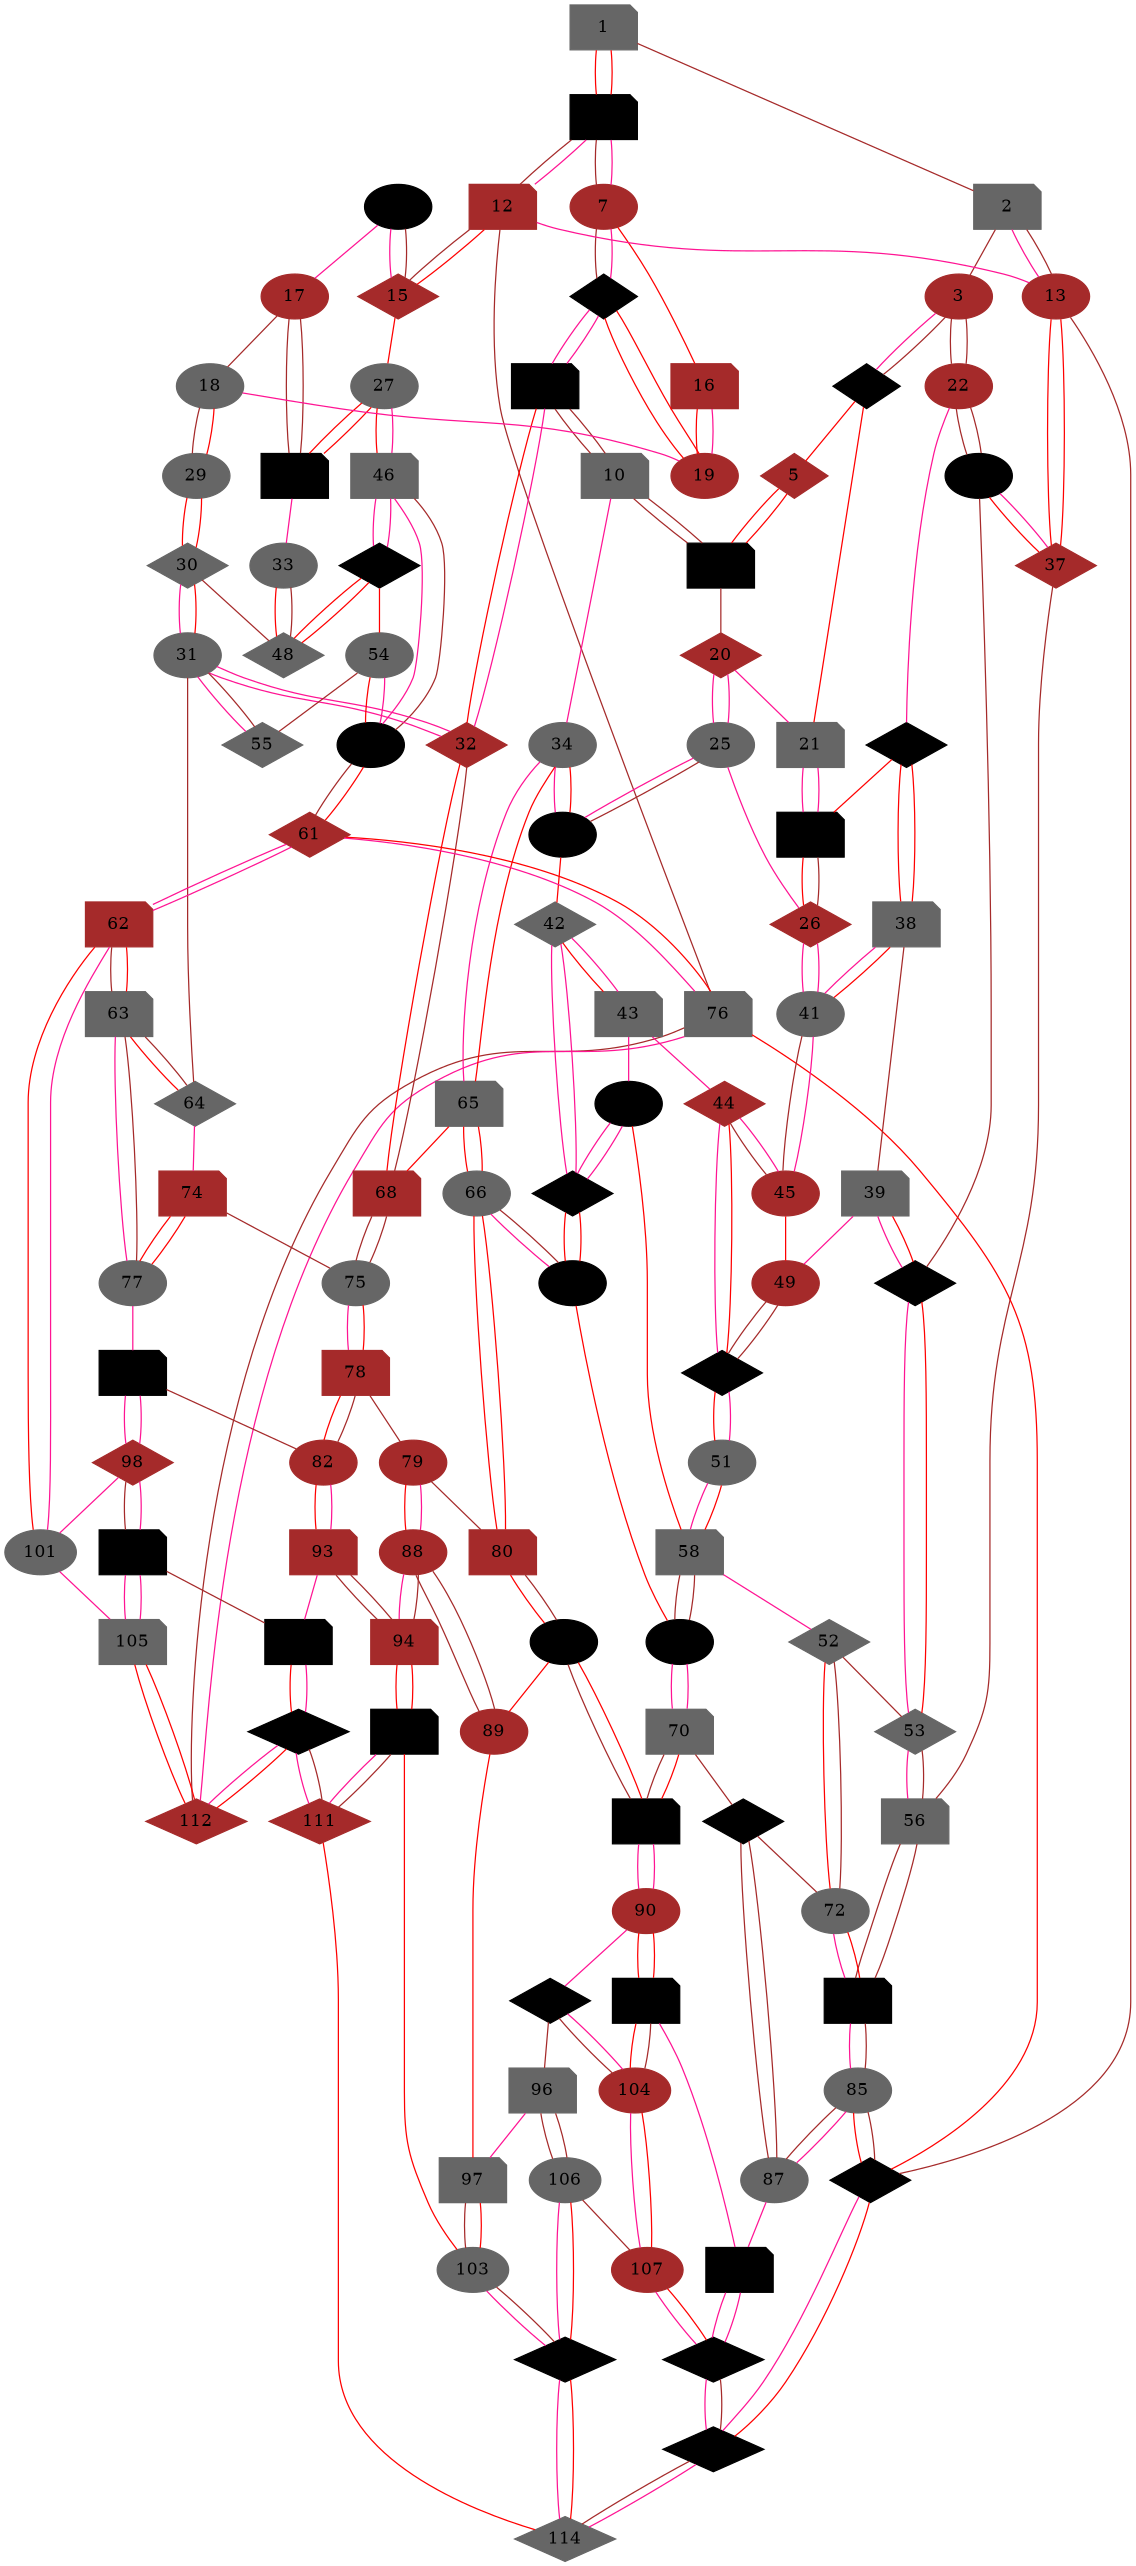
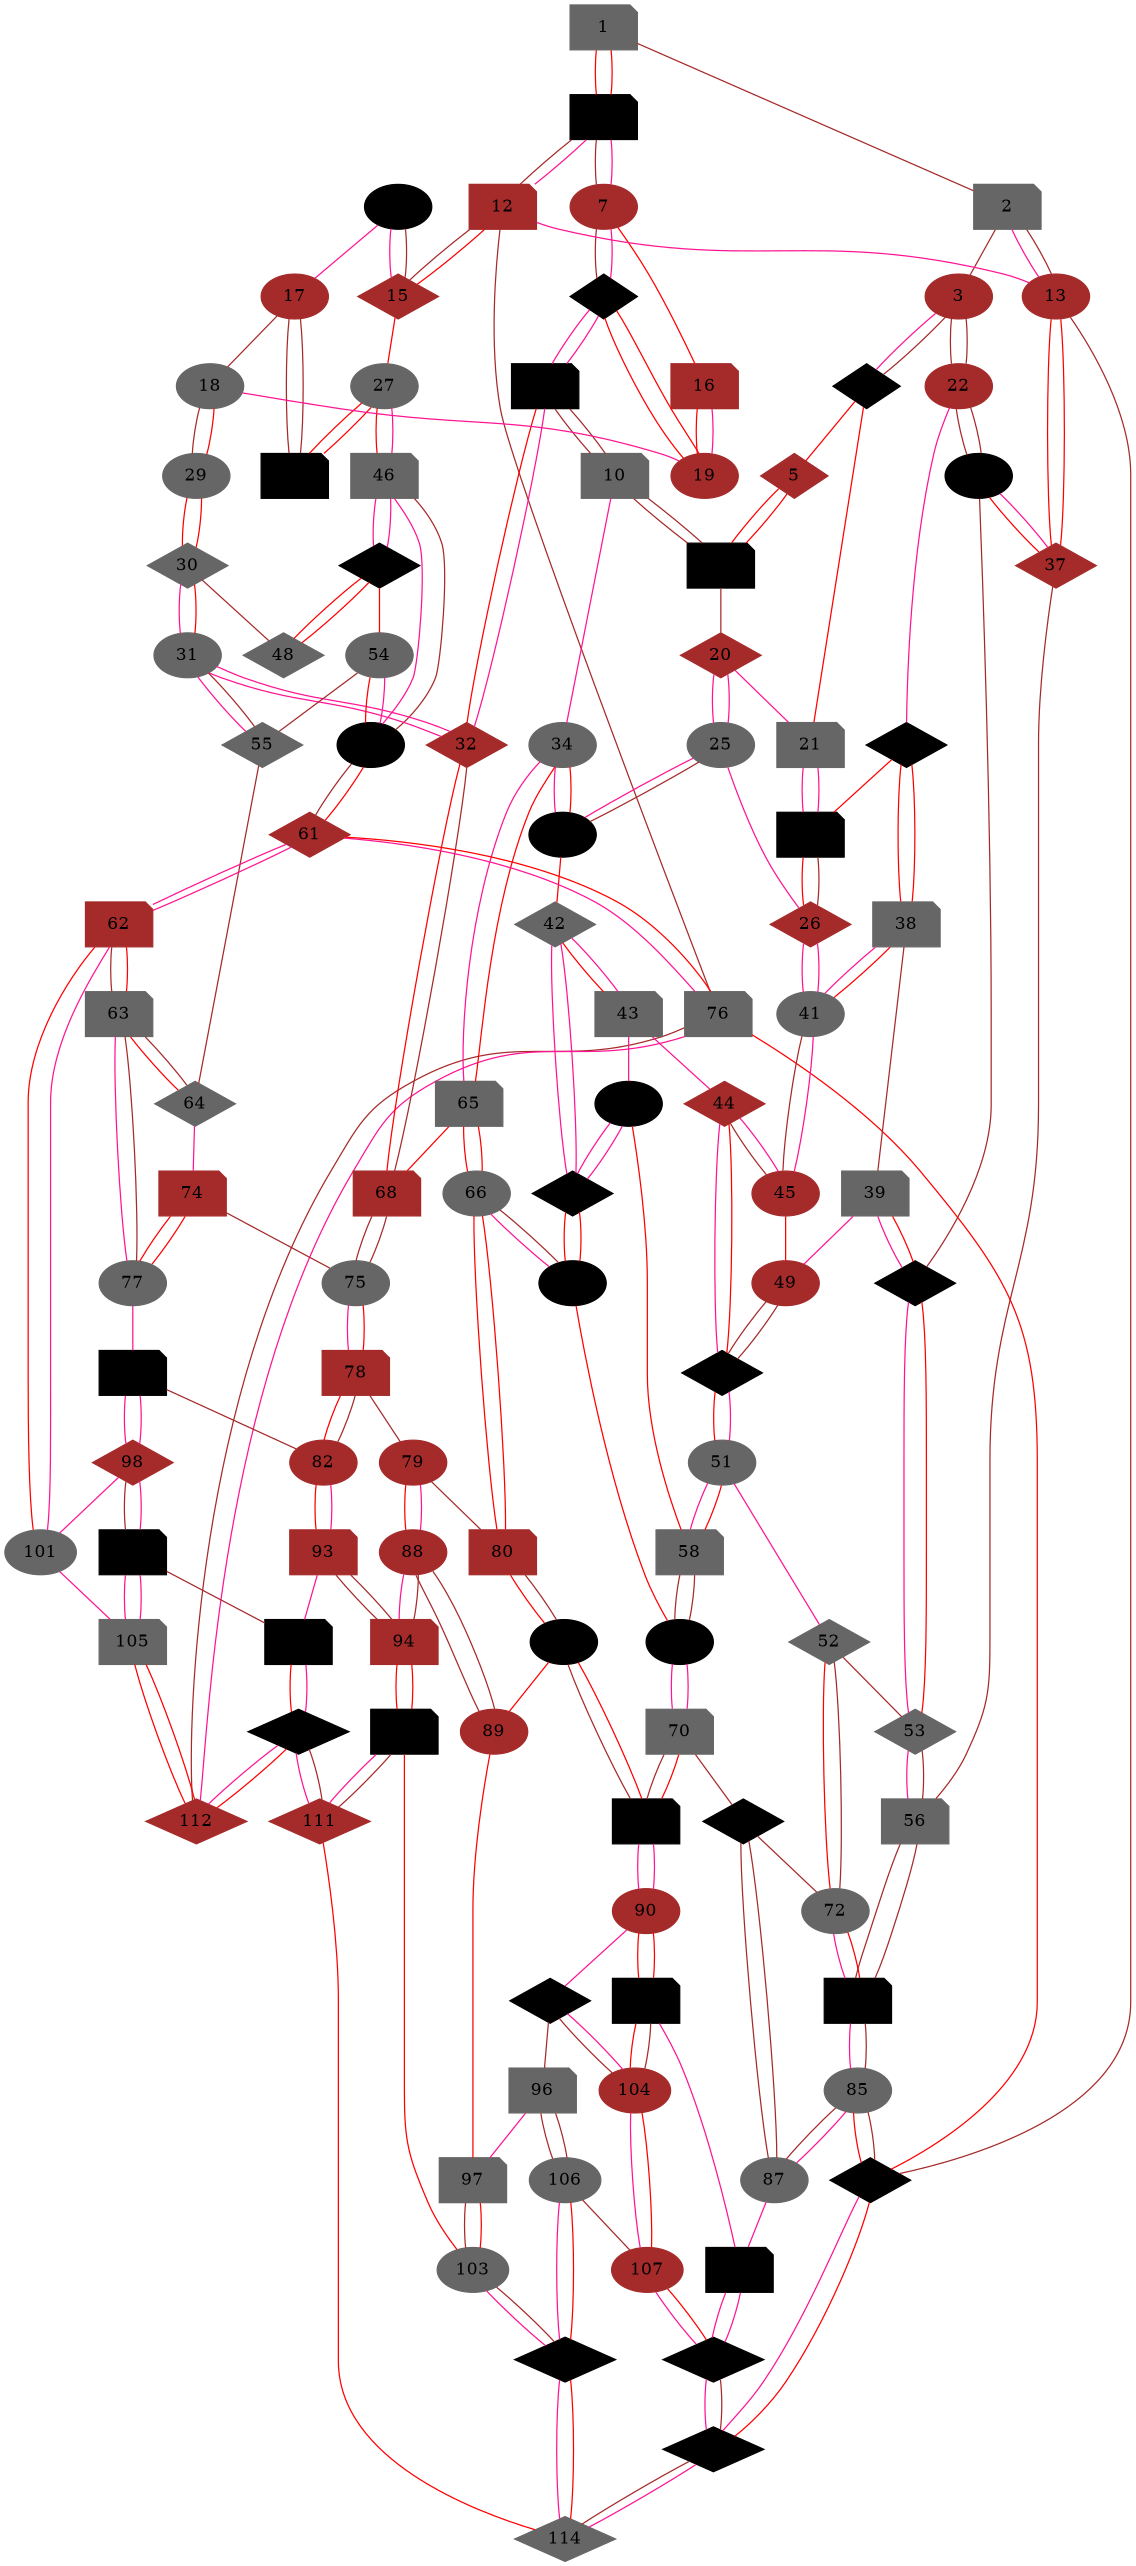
node "33": removed
edge "31" -- "64": now "55" -- "64"
edge "58" -- "52": now "51" -- "52"
